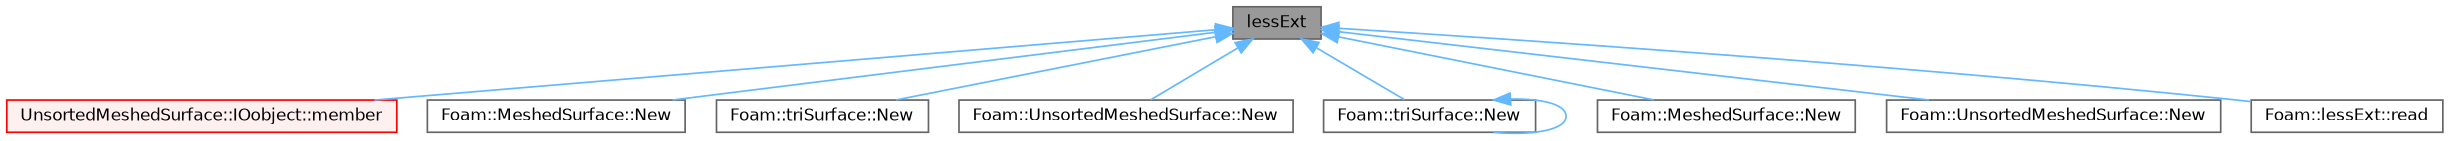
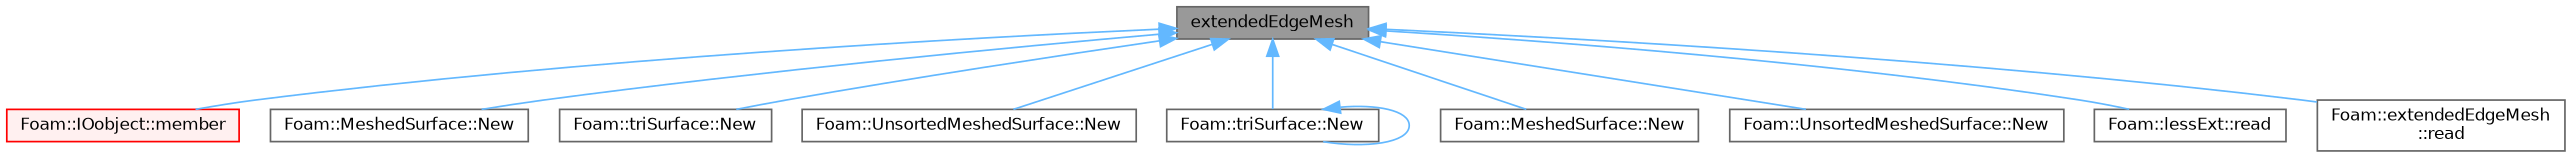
node "lessExt": label "lessExt" -> "extendedEdgeMesh"
node "UnsortedMeshedSurface::IOobject::member": label "UnsortedMeshedSurface::IOobject::member" -> "Foam::IOobject::member"
node "Foam::extendedEdgeMesh ::read": added
